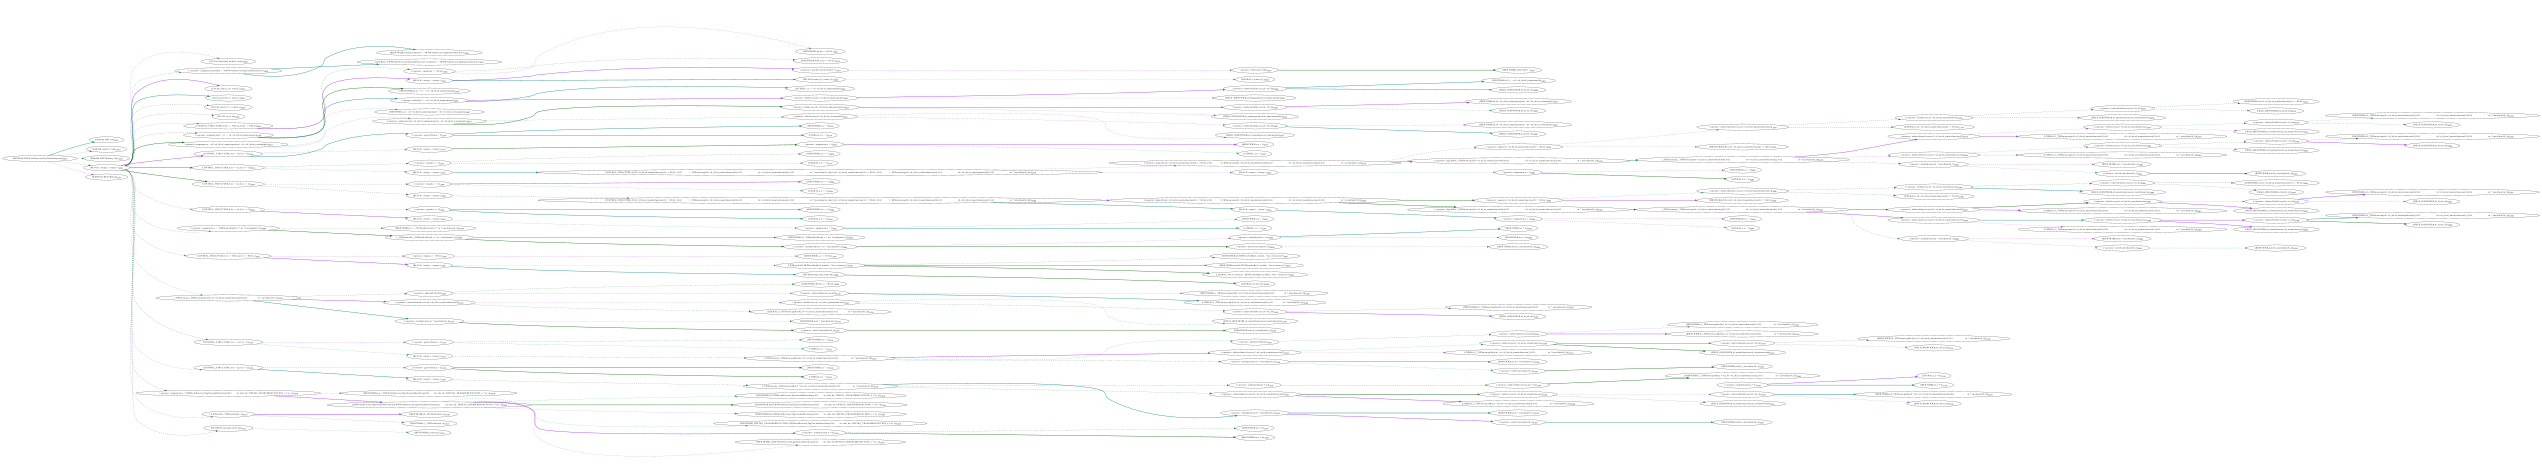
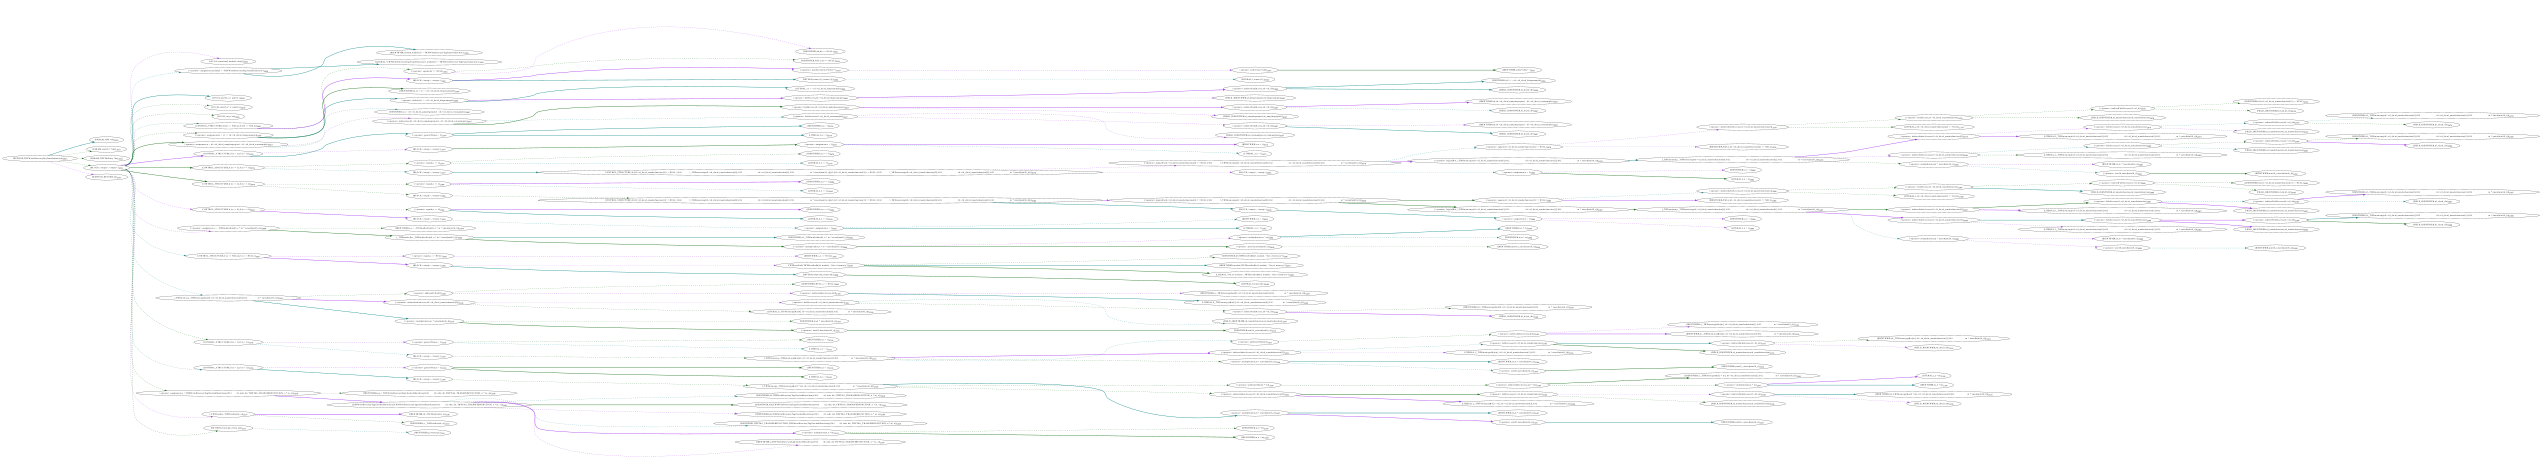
node "(LOCAL,uint32_t m: uint32_t)": removed
edge "(<operator>.indirectIndexAccess,o[2 * m])" -> "(<operator>.multiplication,2 * m)": added
